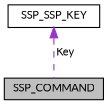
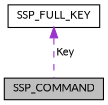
node "SSP_SSP_KEY": label "SSP_SSP_KEY" -> "SSP_FULL_KEY"
